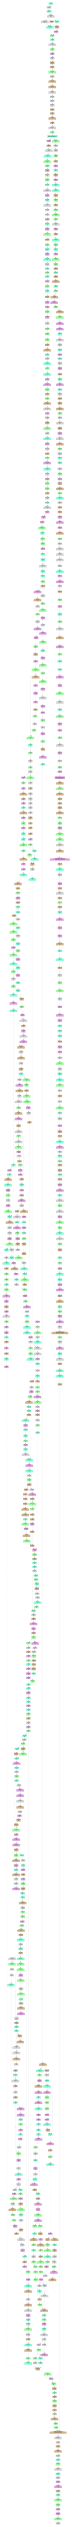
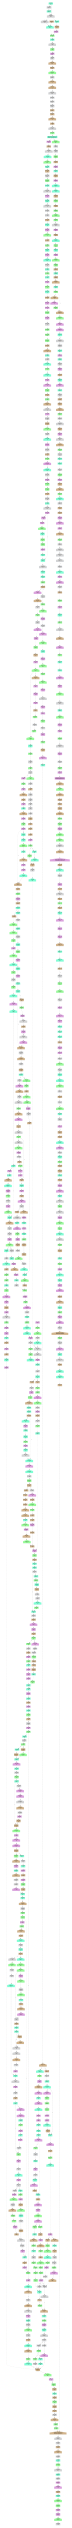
node "0x00458900 pushl": shape cylinder -> house
node "0x014e0638 xorl": fillcolor aquamarine -> tan
